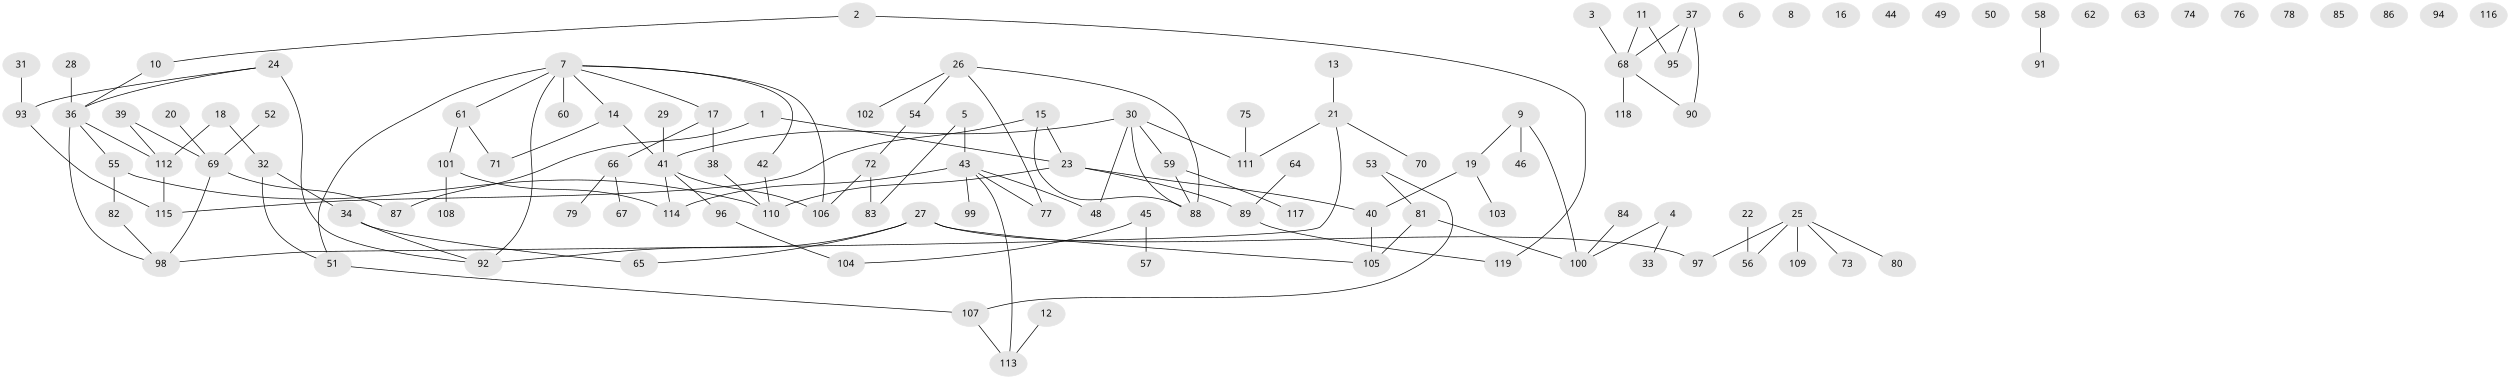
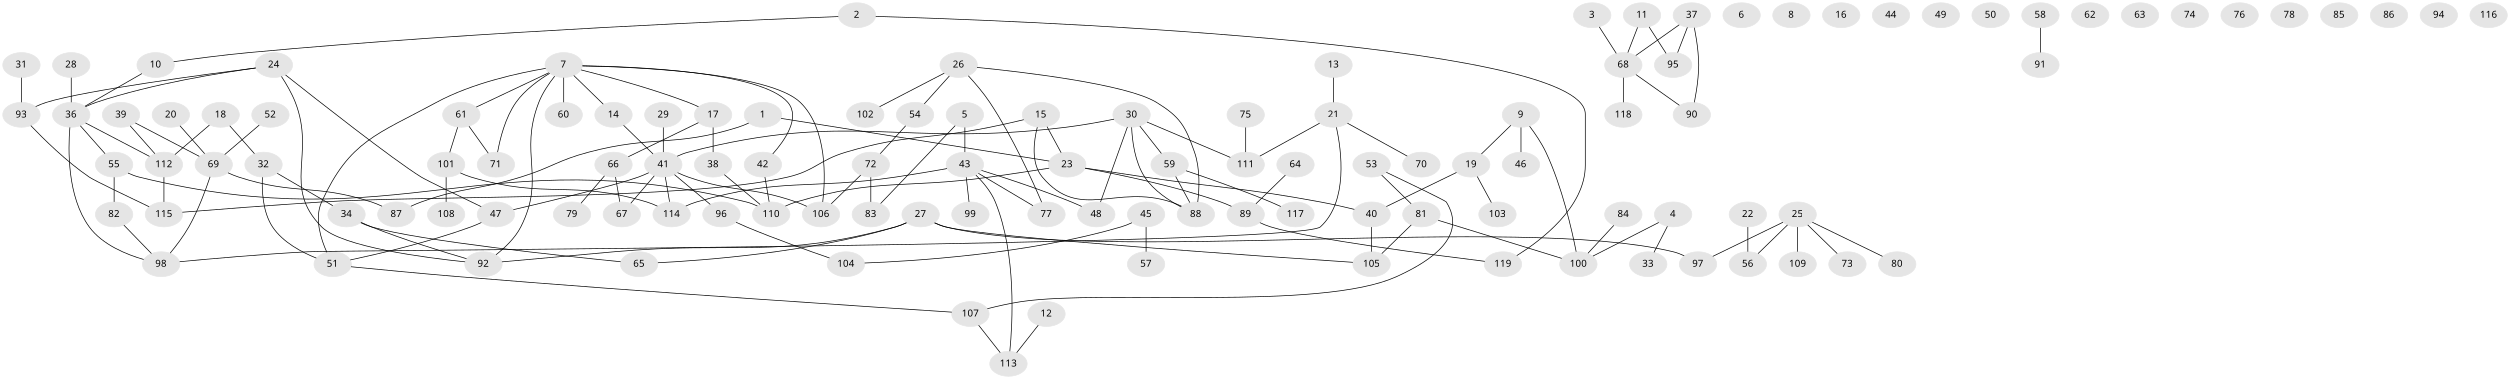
edge "14" -- "71": now "7" -- "71"
edge "41" -- "67": added
node "47": added
